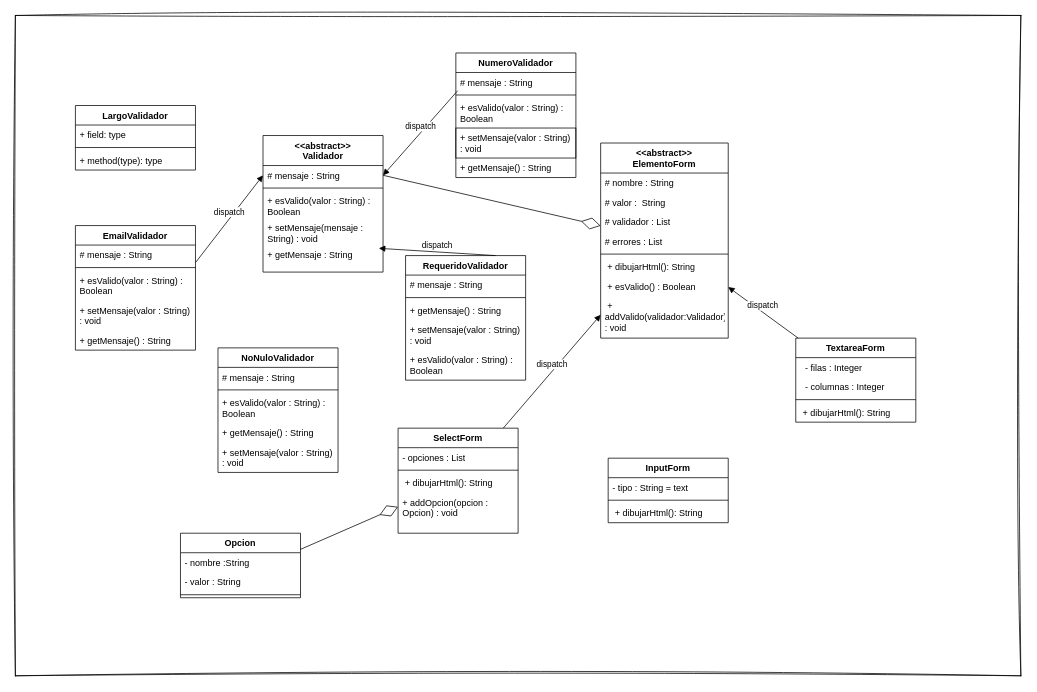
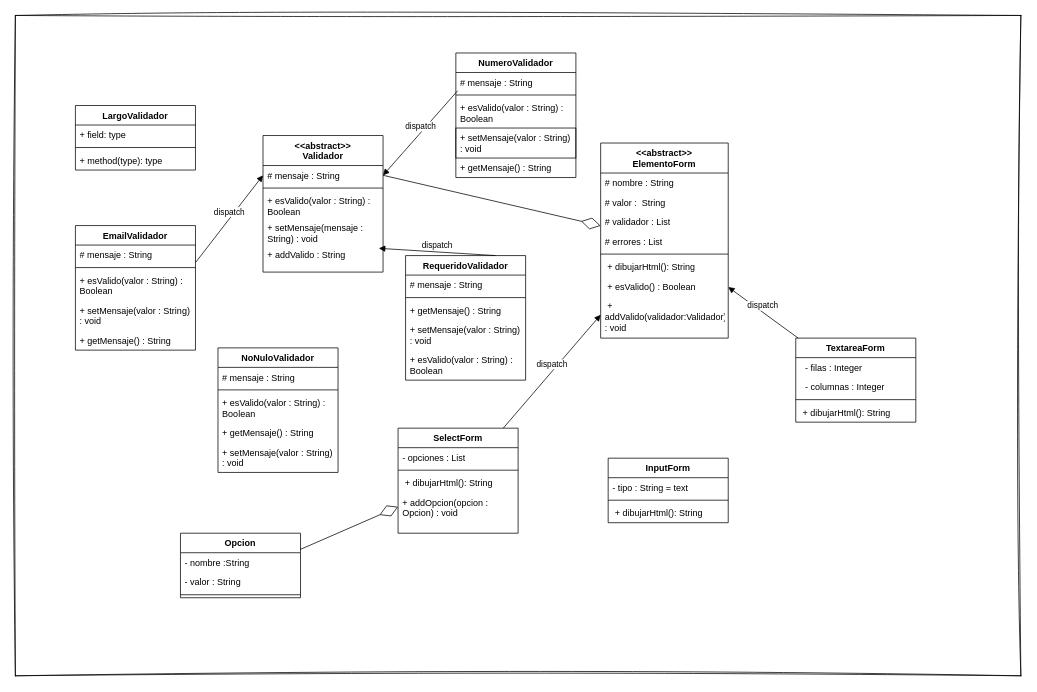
node "+ getMensaje : String": label "+ getMensaje : String" -> "+ addValido : String"
